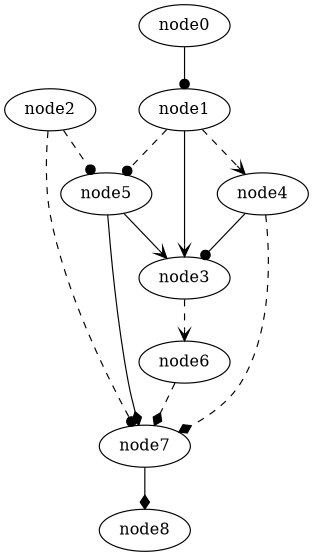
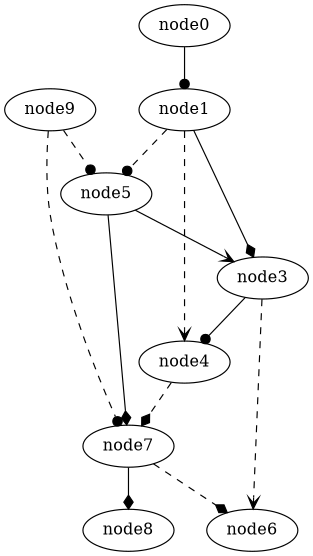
node "node2": label "node2" -> "node9"
edge "node1" -> "node3": arrowhead vee -> diamond
edge "node4" -> "node3": reversed
edge "node6" -> "node7": reversed
